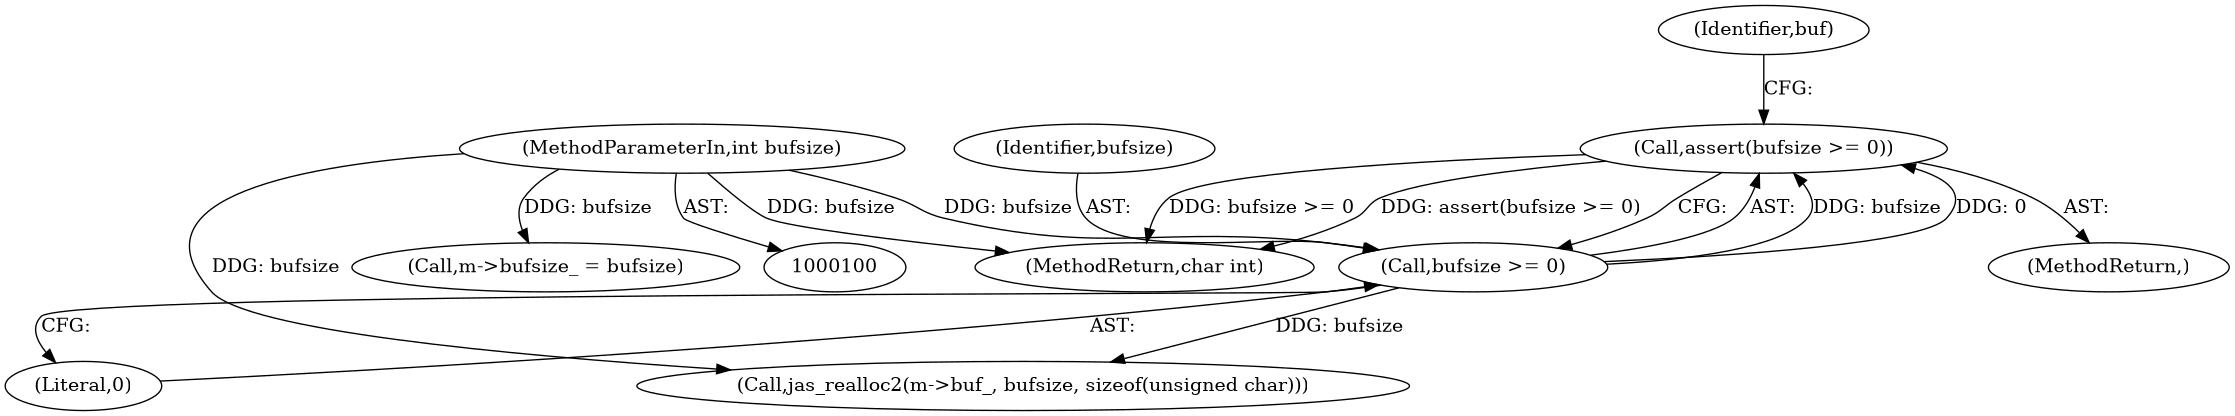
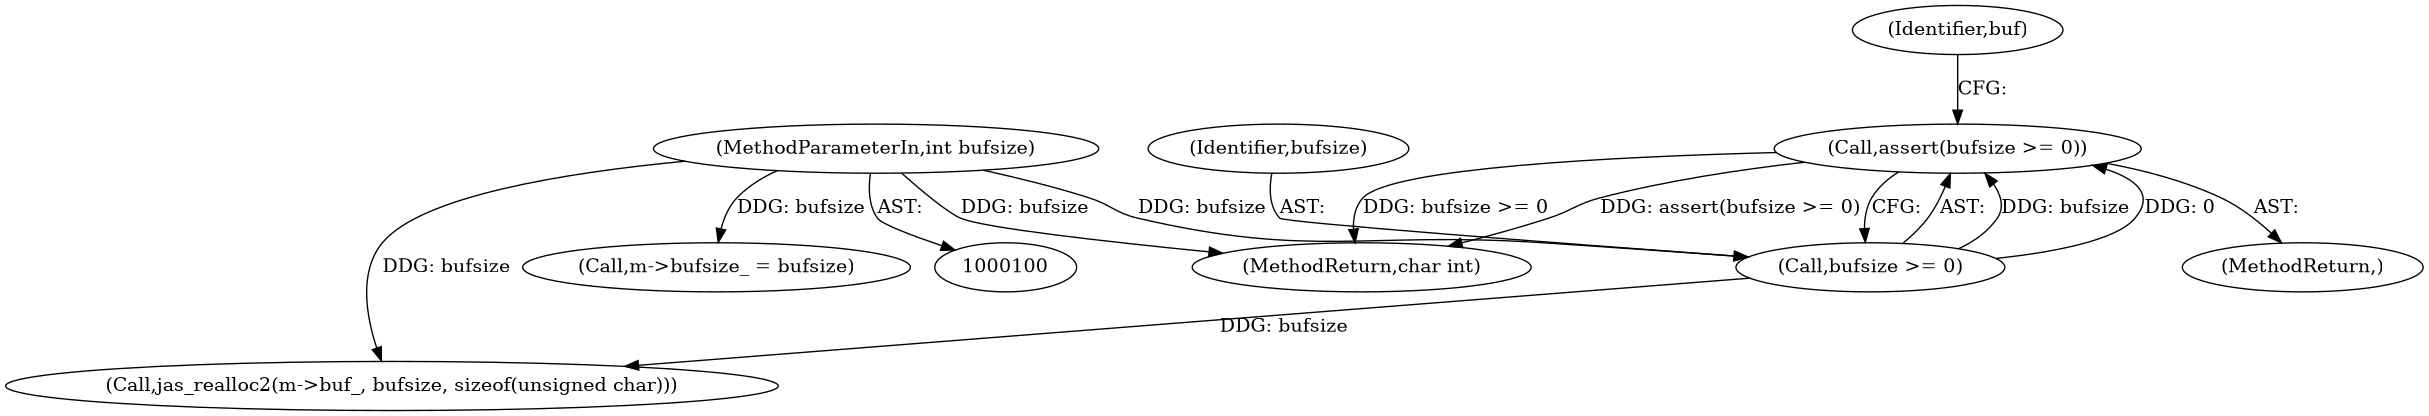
node "(Literal,0)": removed
